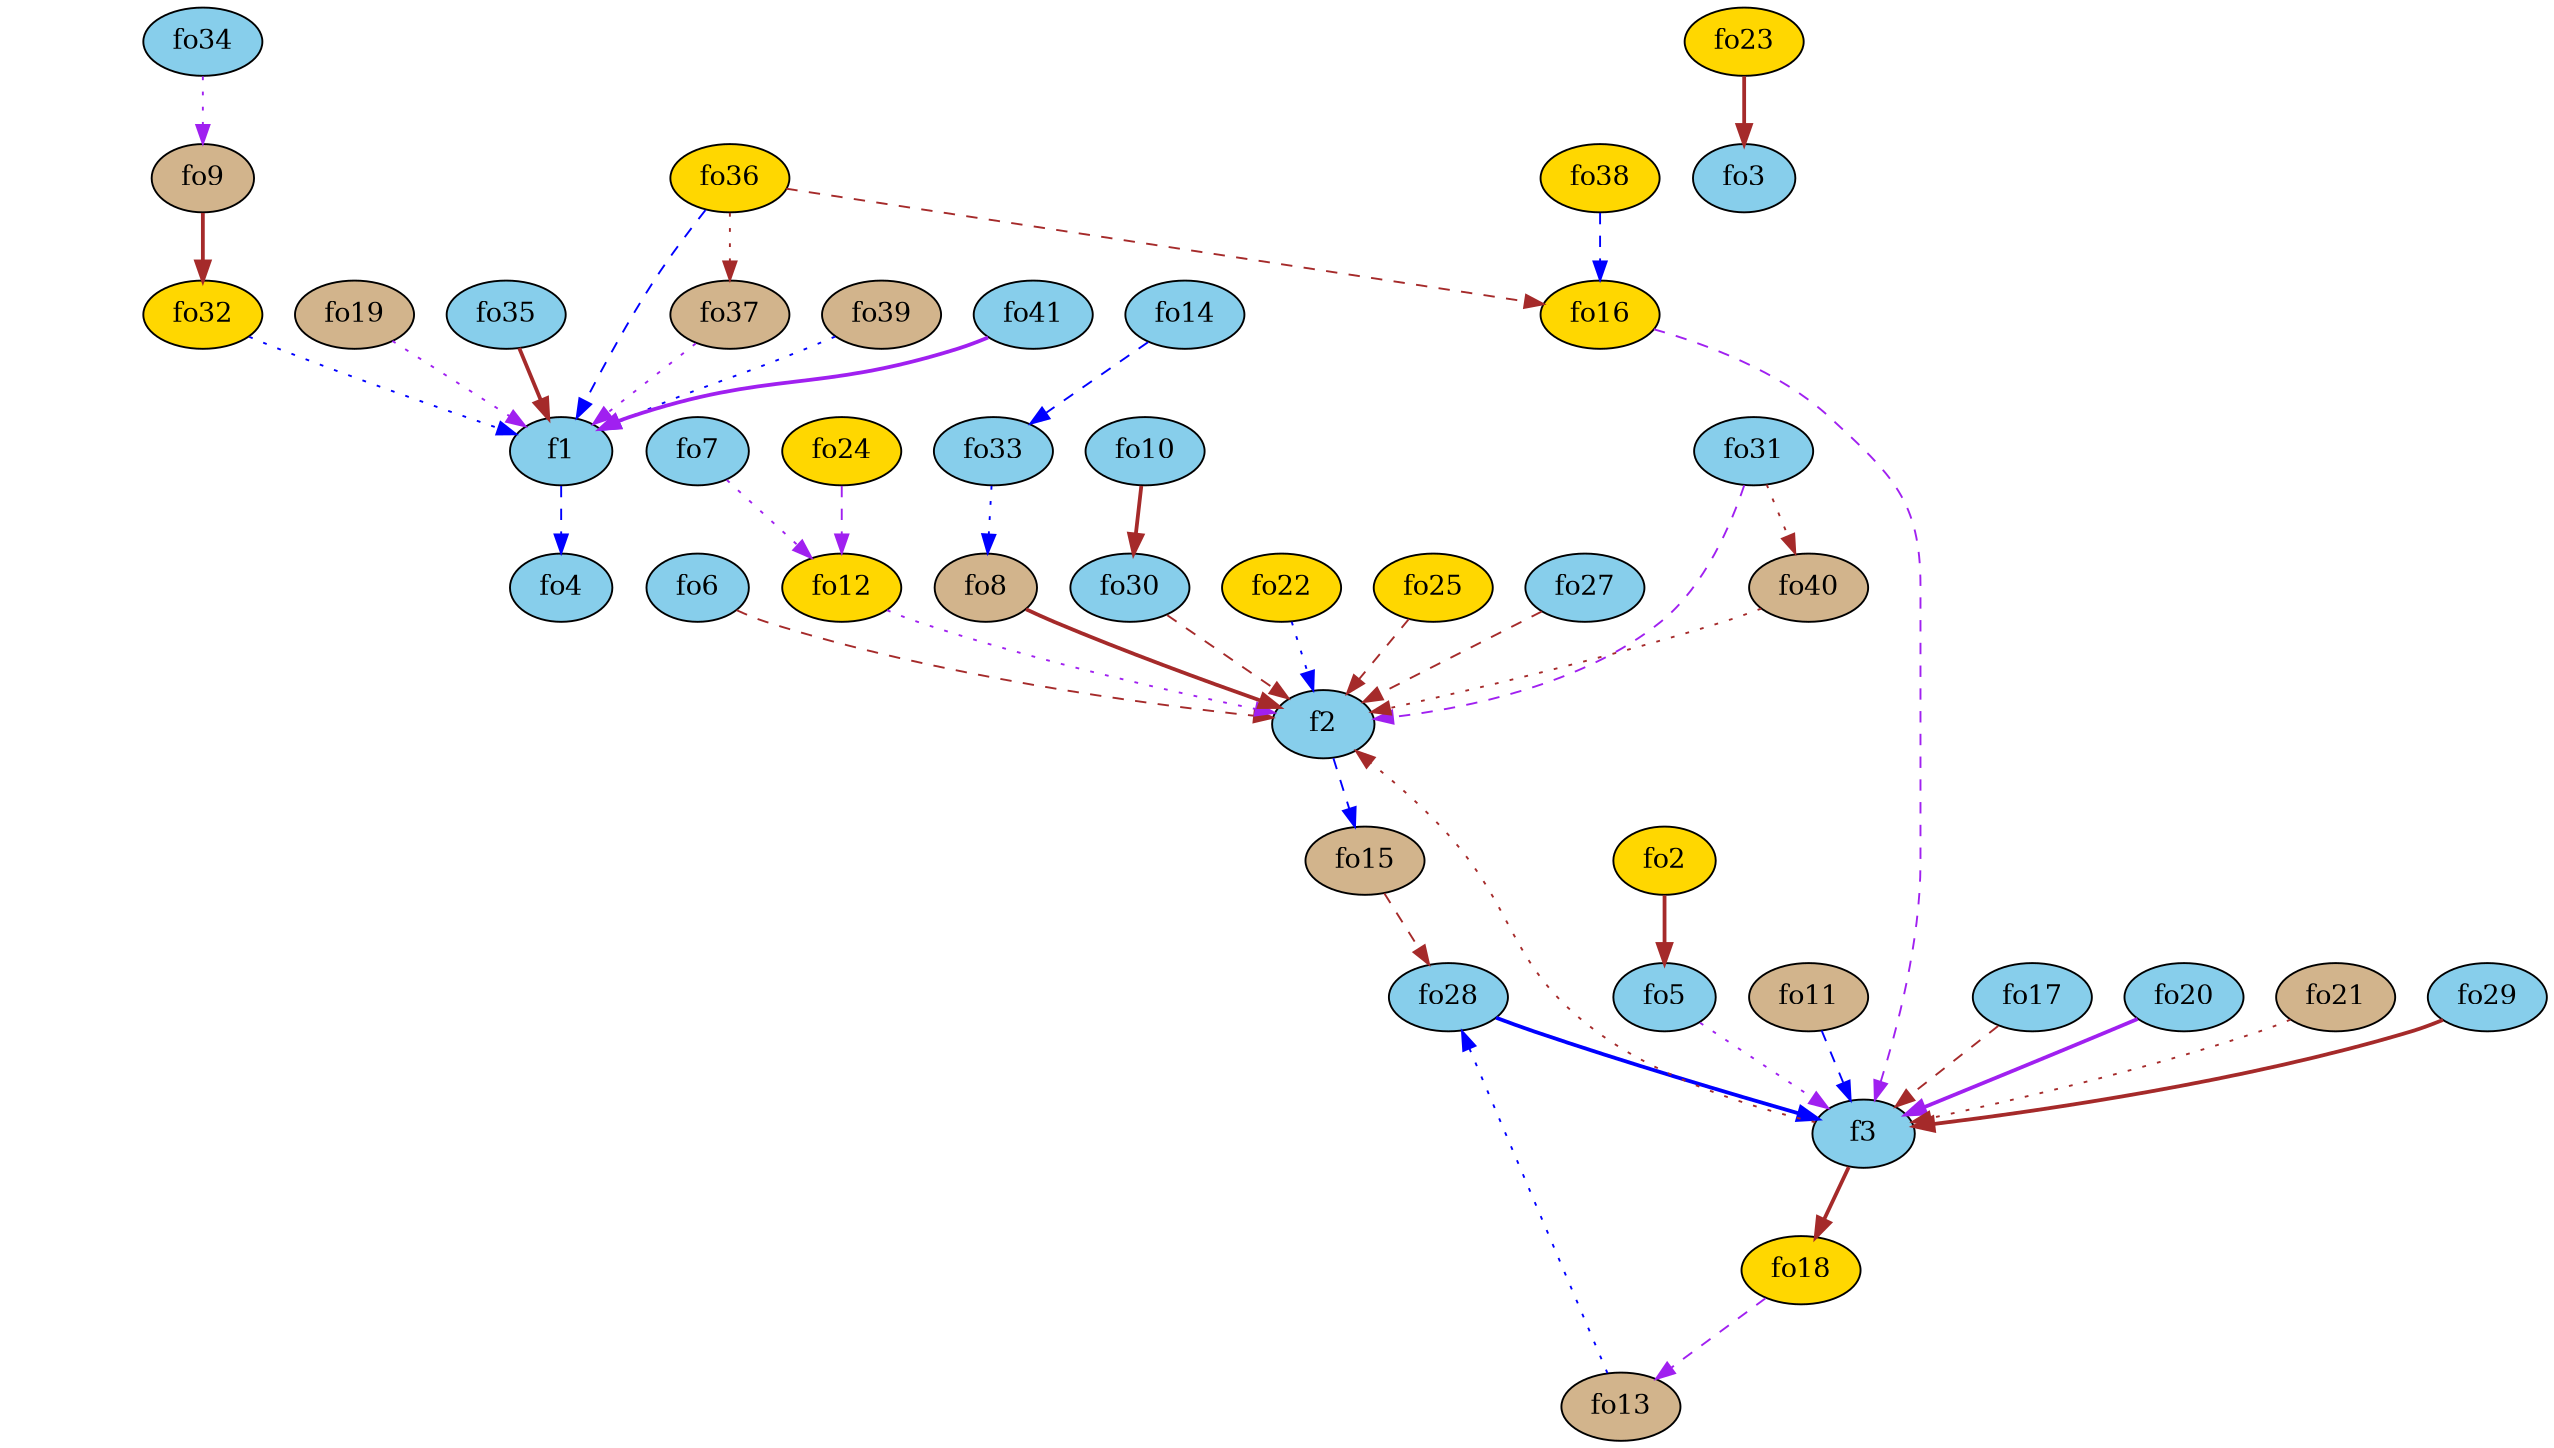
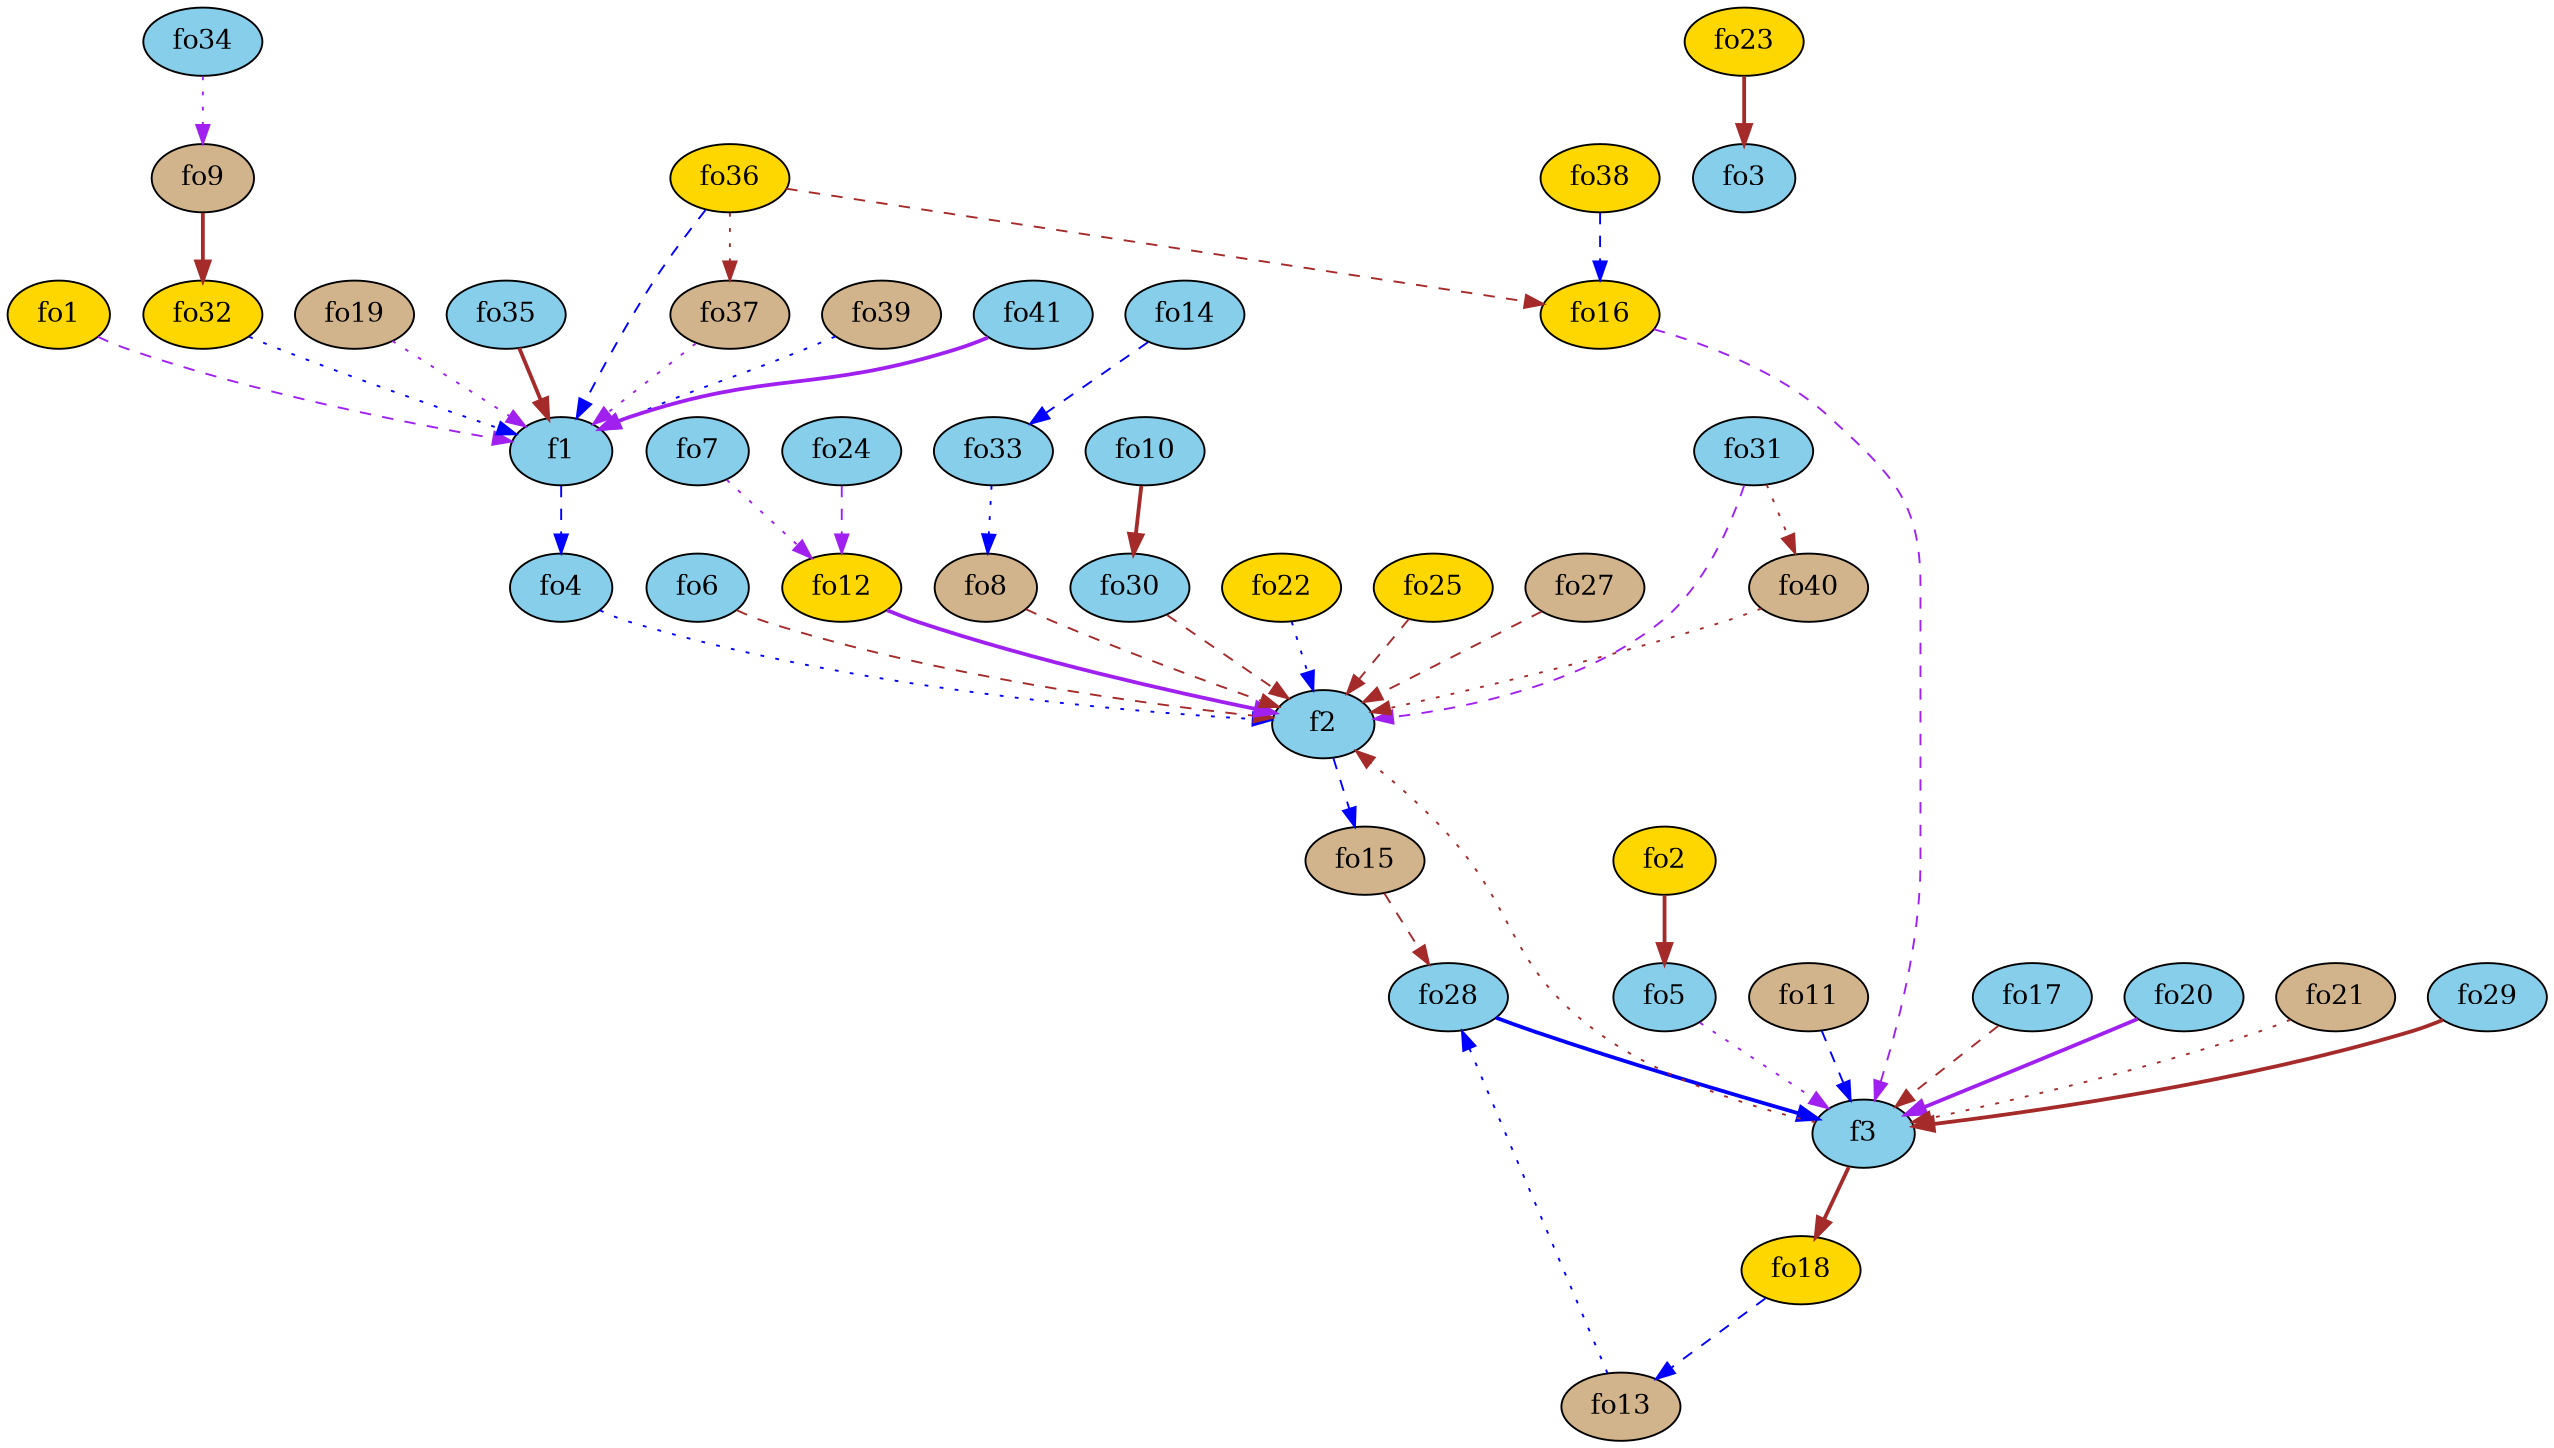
node "fo1": added
node "fo24": fillcolor gold -> skyblue
node "fo27": fillcolor skyblue -> tan
edge "fo8" -> "f2": style bold -> dashed
edge "fo12" -> "f2": style dotted -> bold
edge "fo4" -> "f2": added
edge "fo18" -> "fo13": color purple -> blue
